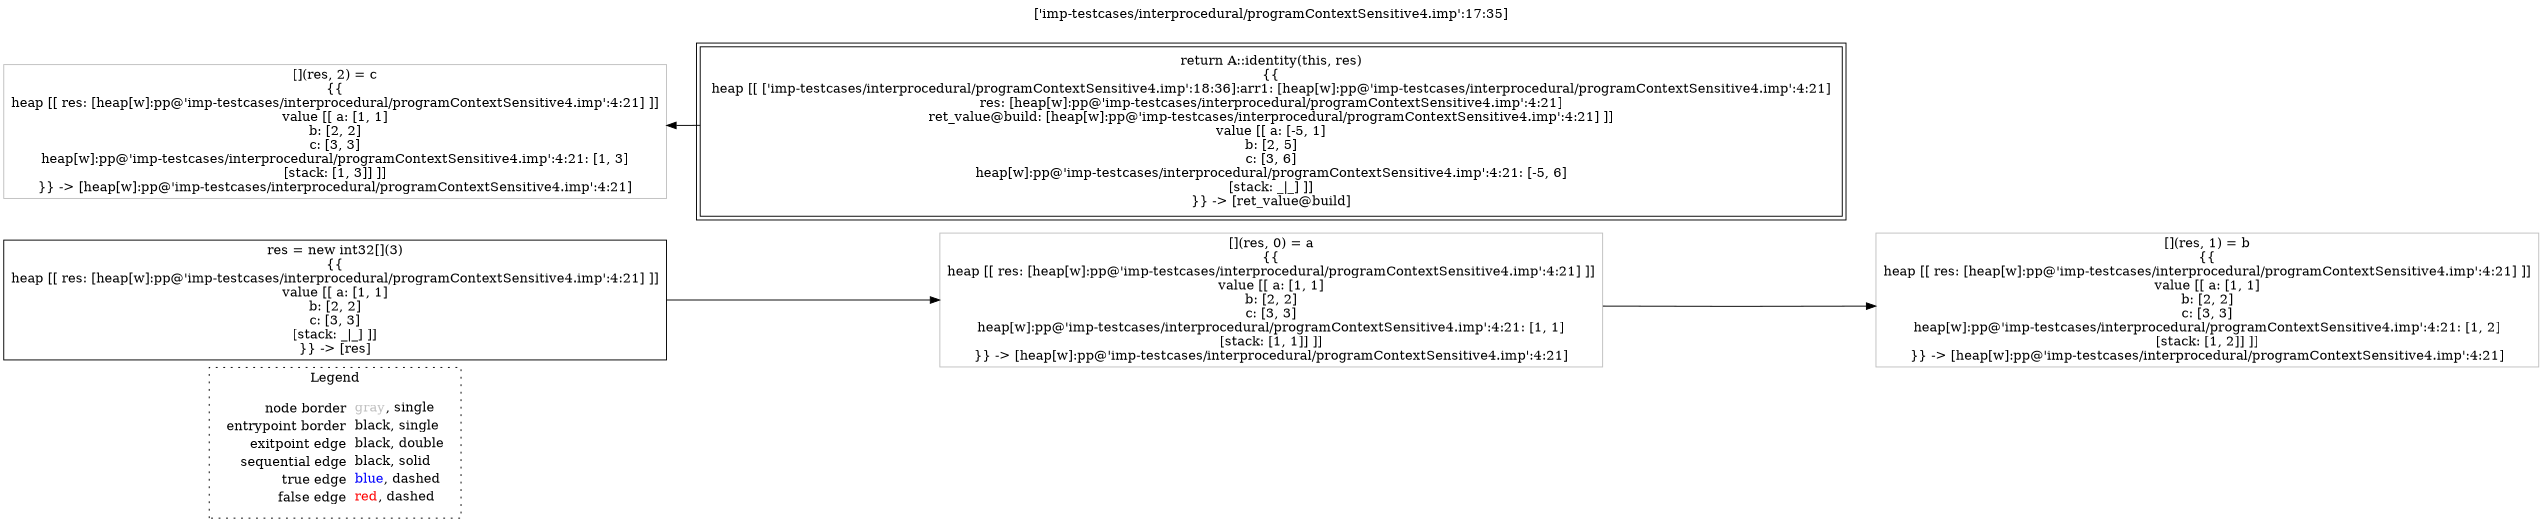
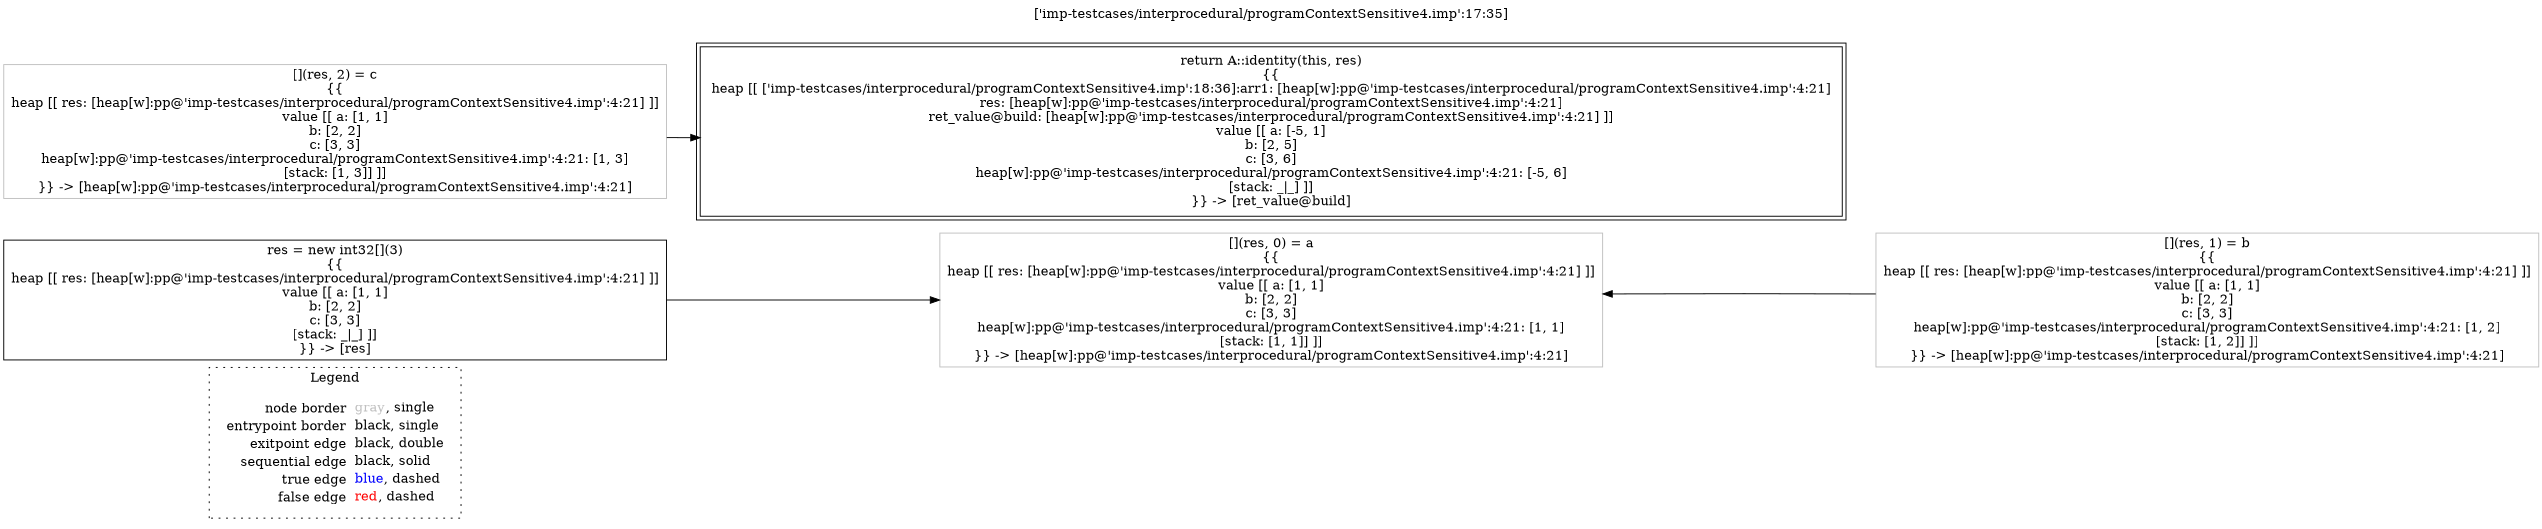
edge "return A::identity(this, res)" -> "[](res, 2) = c": reversed
edge "[](res, 0) = a" -> "[](res, 1) = b": reversed
